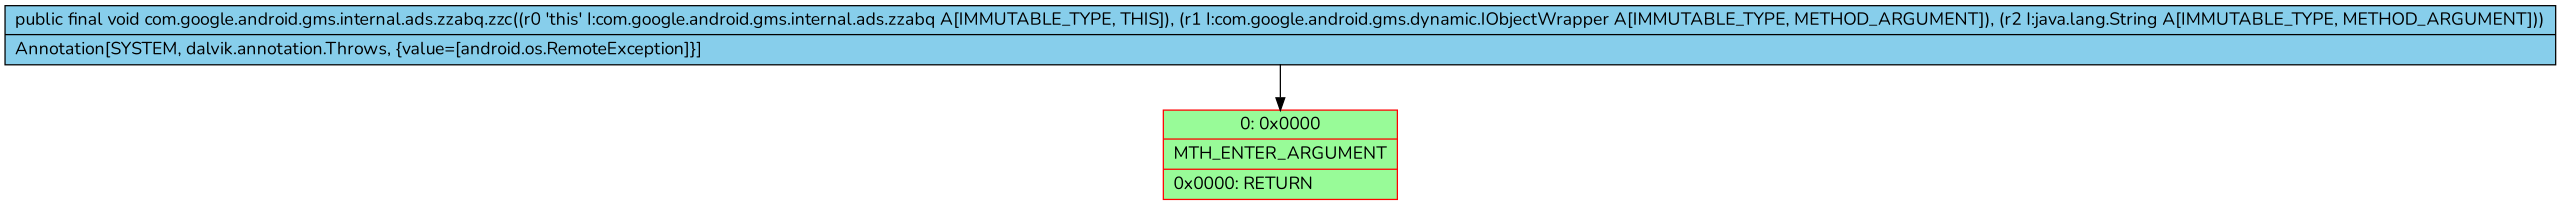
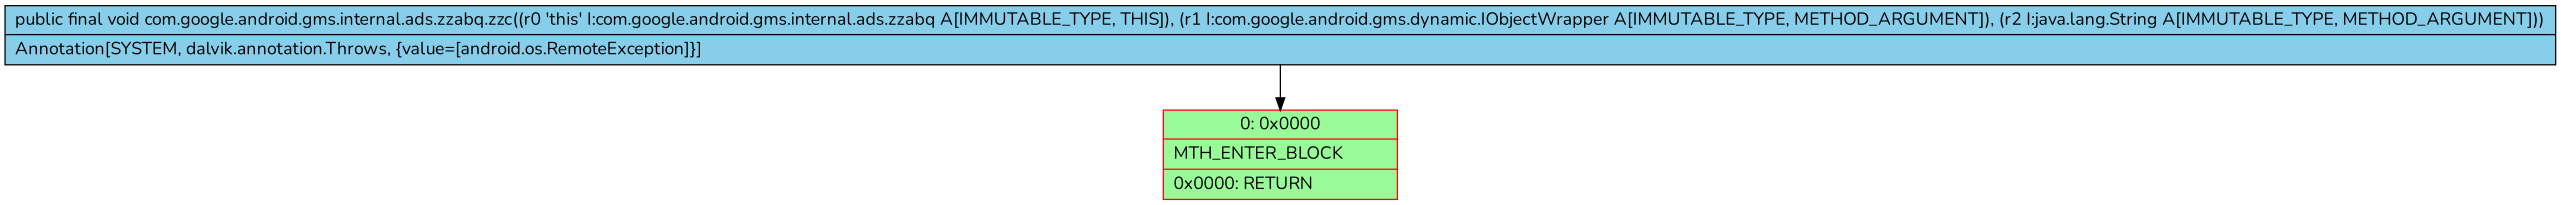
node "0: 0x0000": text "MTH_ENTER_ARGUMENT" -> "MTH_ENTER_BLOCK"
